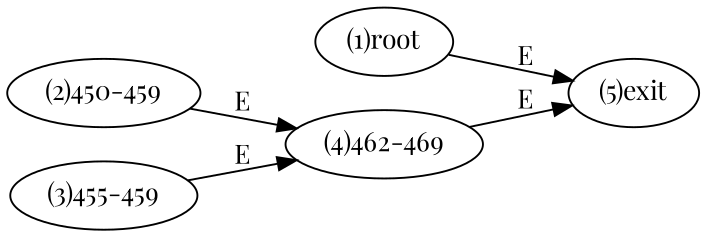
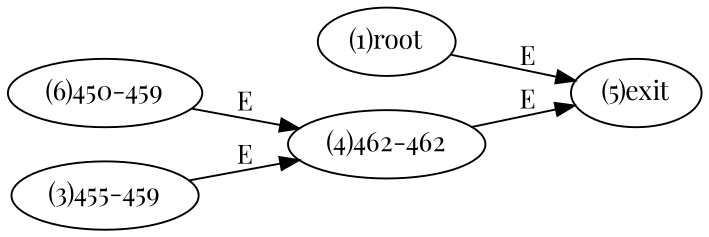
node "(2)450-459": label "(2)450-459" -> "(6)450-459"
node "(4)462-469": label "(4)462-469" -> "(4)462-462"
